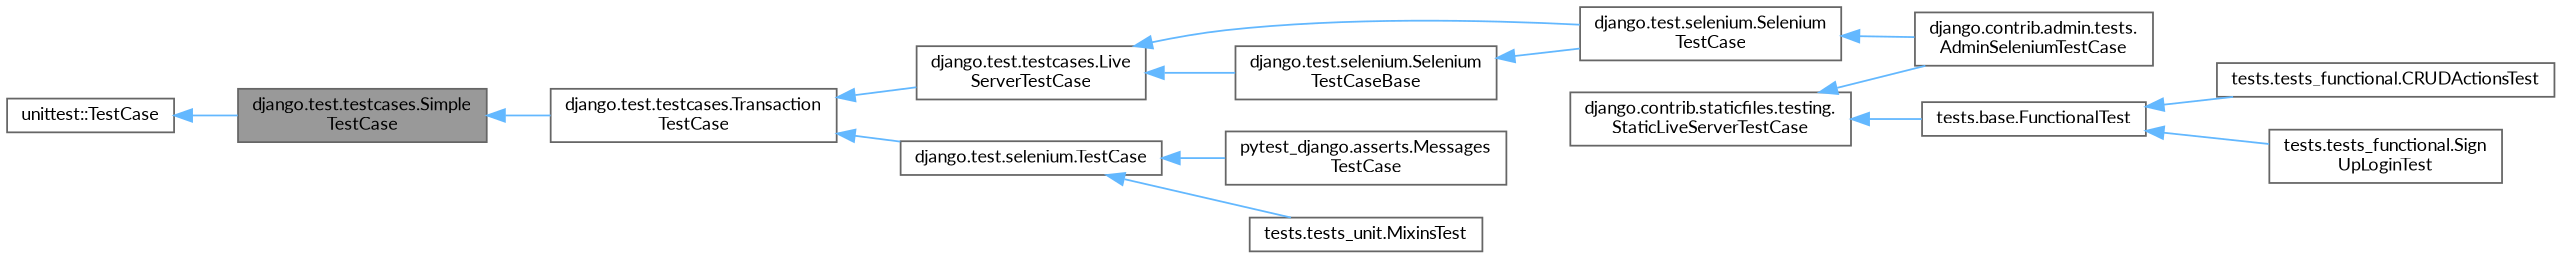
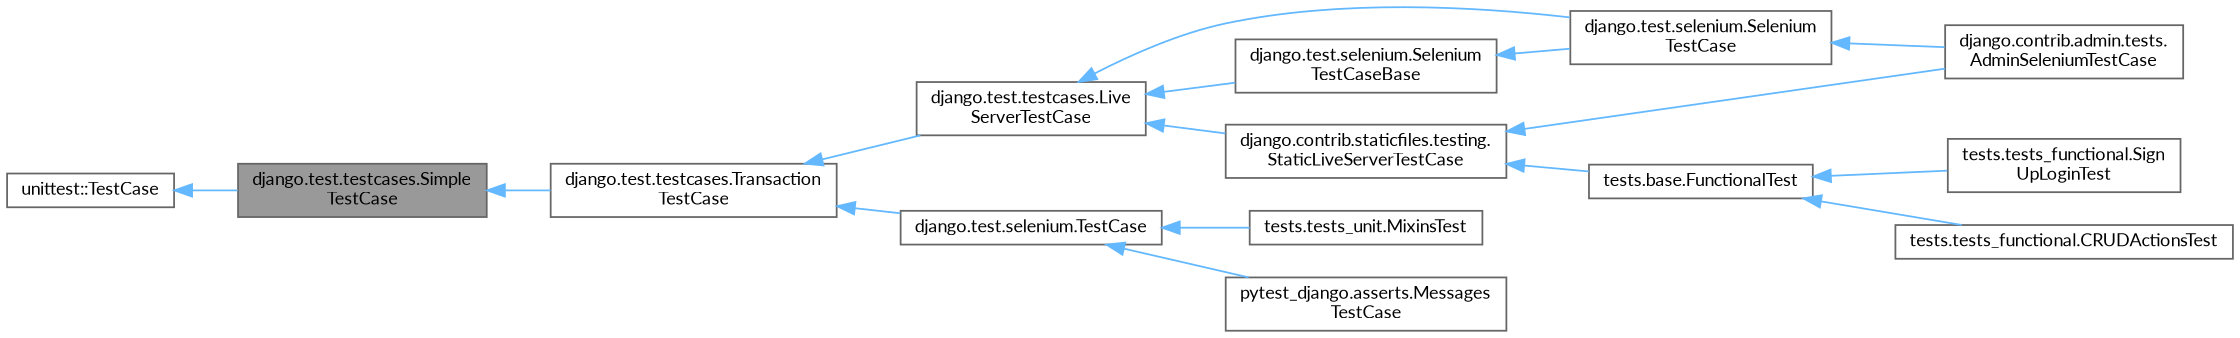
edge "django.contrib.staticfiles.testing. StaticLiveServerTestCase" -> "django.test.testcases.Live ServerTestCase": added
